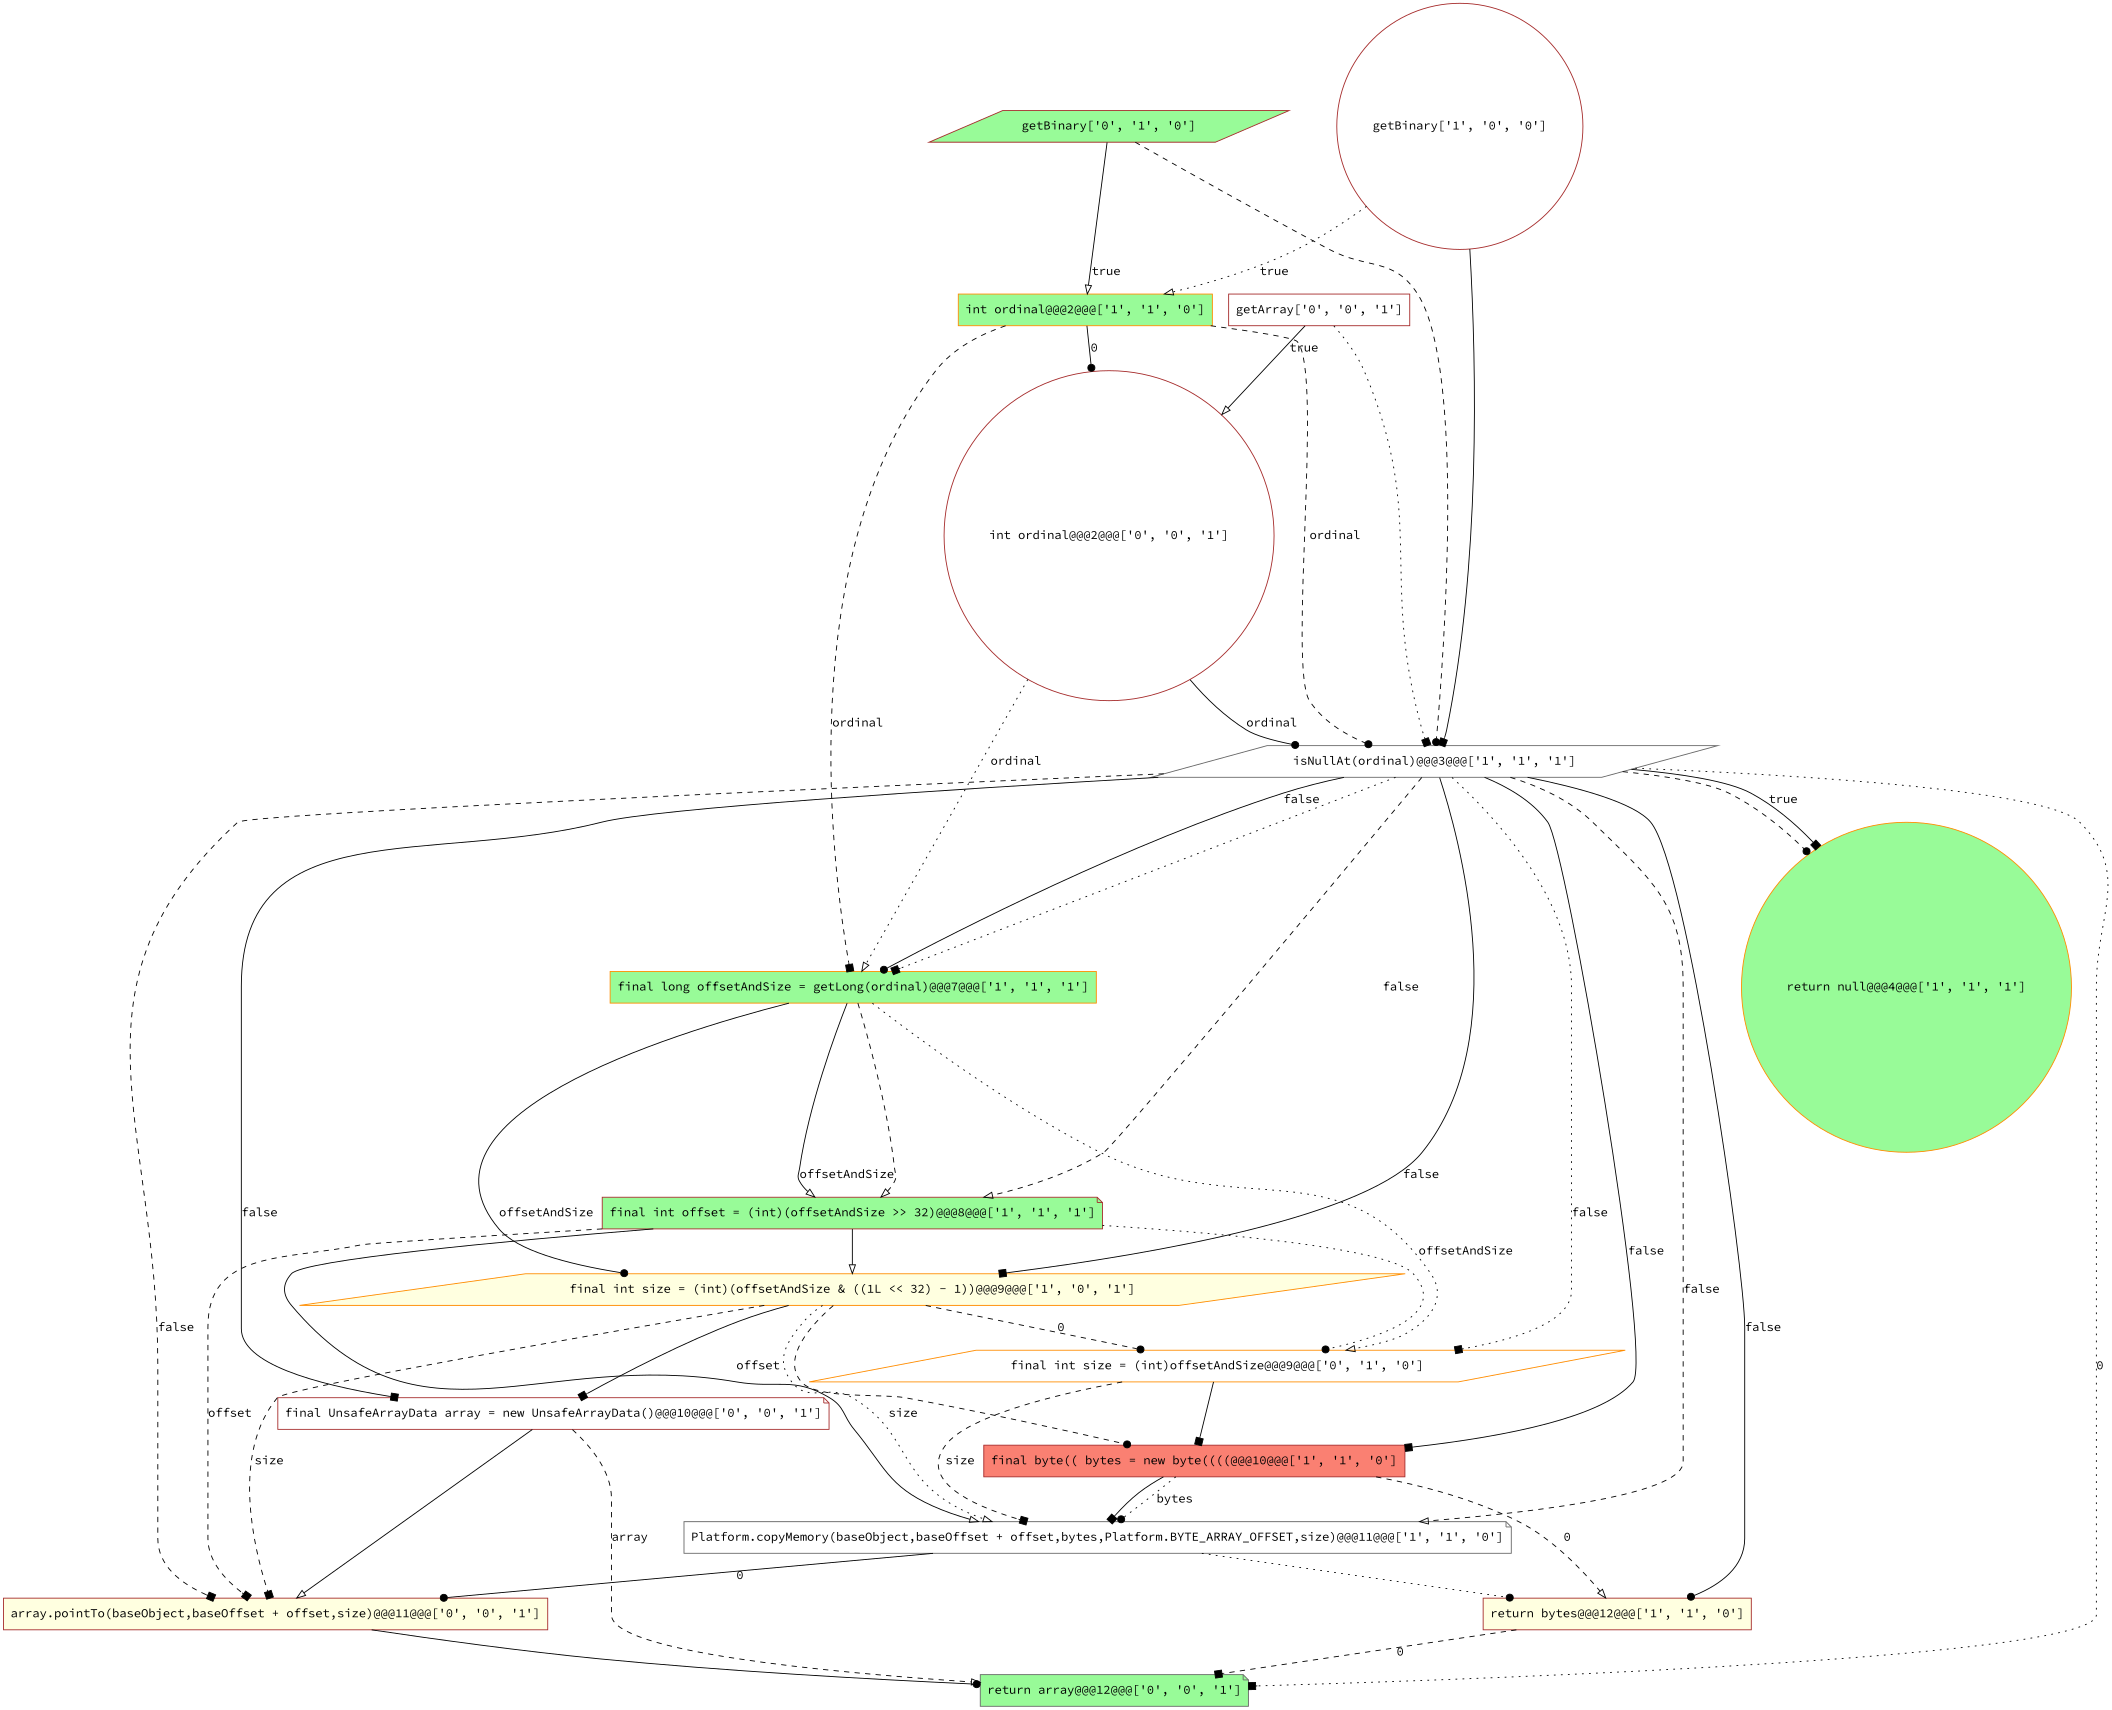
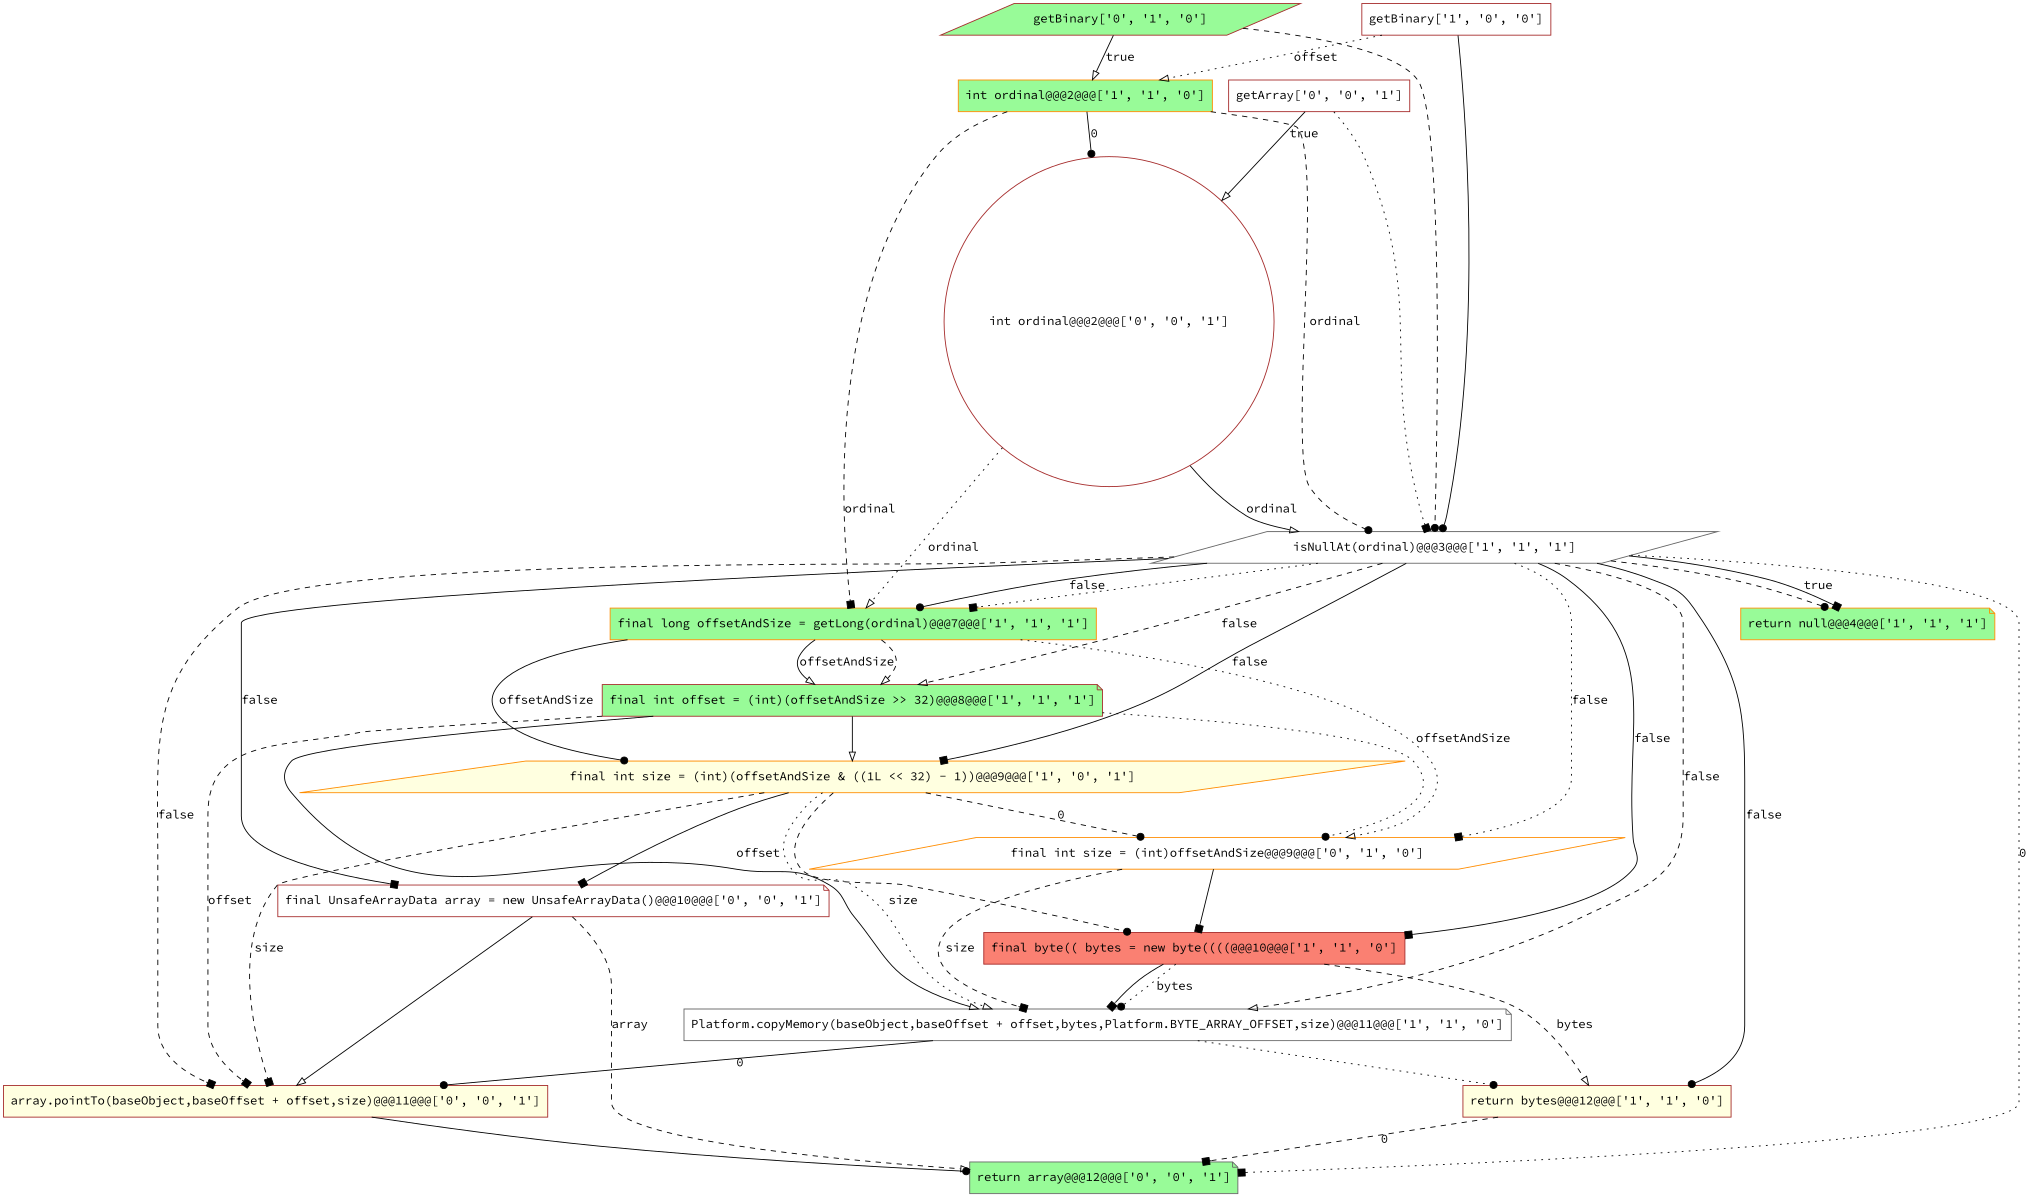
node "getBinary['1', '0', '0']": shape circle -> box
edge "getBinary['1', '0', '0']" -> "int ordinal@@@2@@@['1', '1', '0']": label "true" -> "offset"
edge "getBinary['1', '0', '0']" -> "isNullAt(ordinal)@@@3@@@['1', '1', '1']": arrowhead box -> dot
edge "int ordinal@@@2@@@['0', '0', '1']" -> "isNullAt(ordinal)@@@3@@@['1', '1', '1']": arrowhead dot -> onormal
node "return null@@@4@@@['1', '1', '1']": shape circle -> note
edge "final byte(( bytes = new byte((((@@@10@@@['1', '1', '0']" -> "return bytes@@@12@@@['1', '1', '0']": label "0" -> "bytes"
